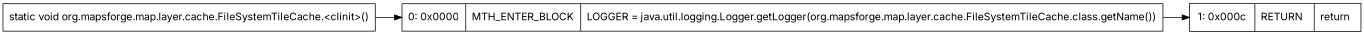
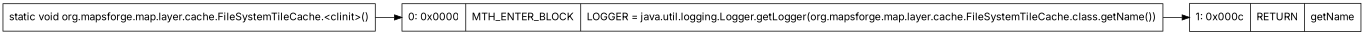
node "1: 0x000c": text "return" -> "getName"
